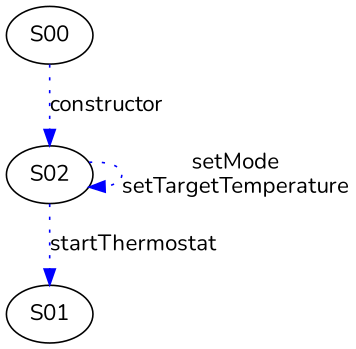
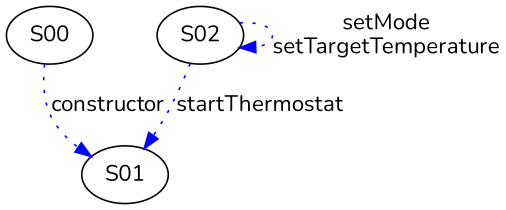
edge "S00" -> "S02": now "S00" -> "S01"
